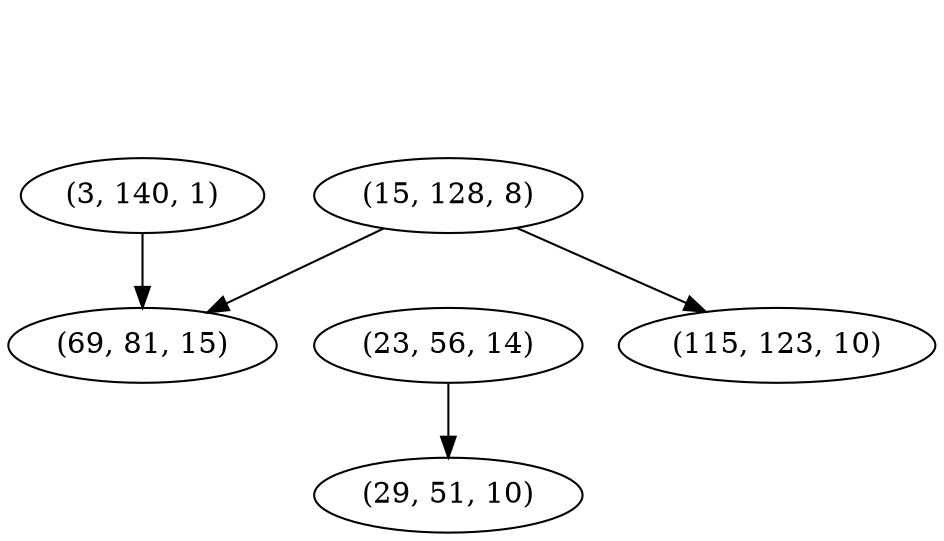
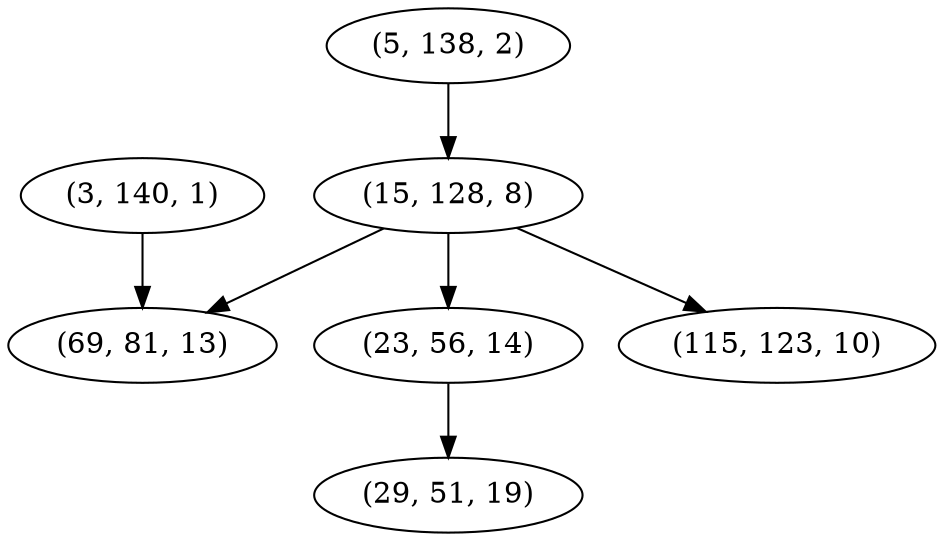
node "(5, 138, 2)": added
edge "(15, 128, 8)" -> "(23, 56, 14)": added
node "(69, 81, 15)": label "(69, 81, 15)" -> "(69, 81, 13)"
node "(29, 51, 10)": label "(29, 51, 10)" -> "(29, 51, 19)"
